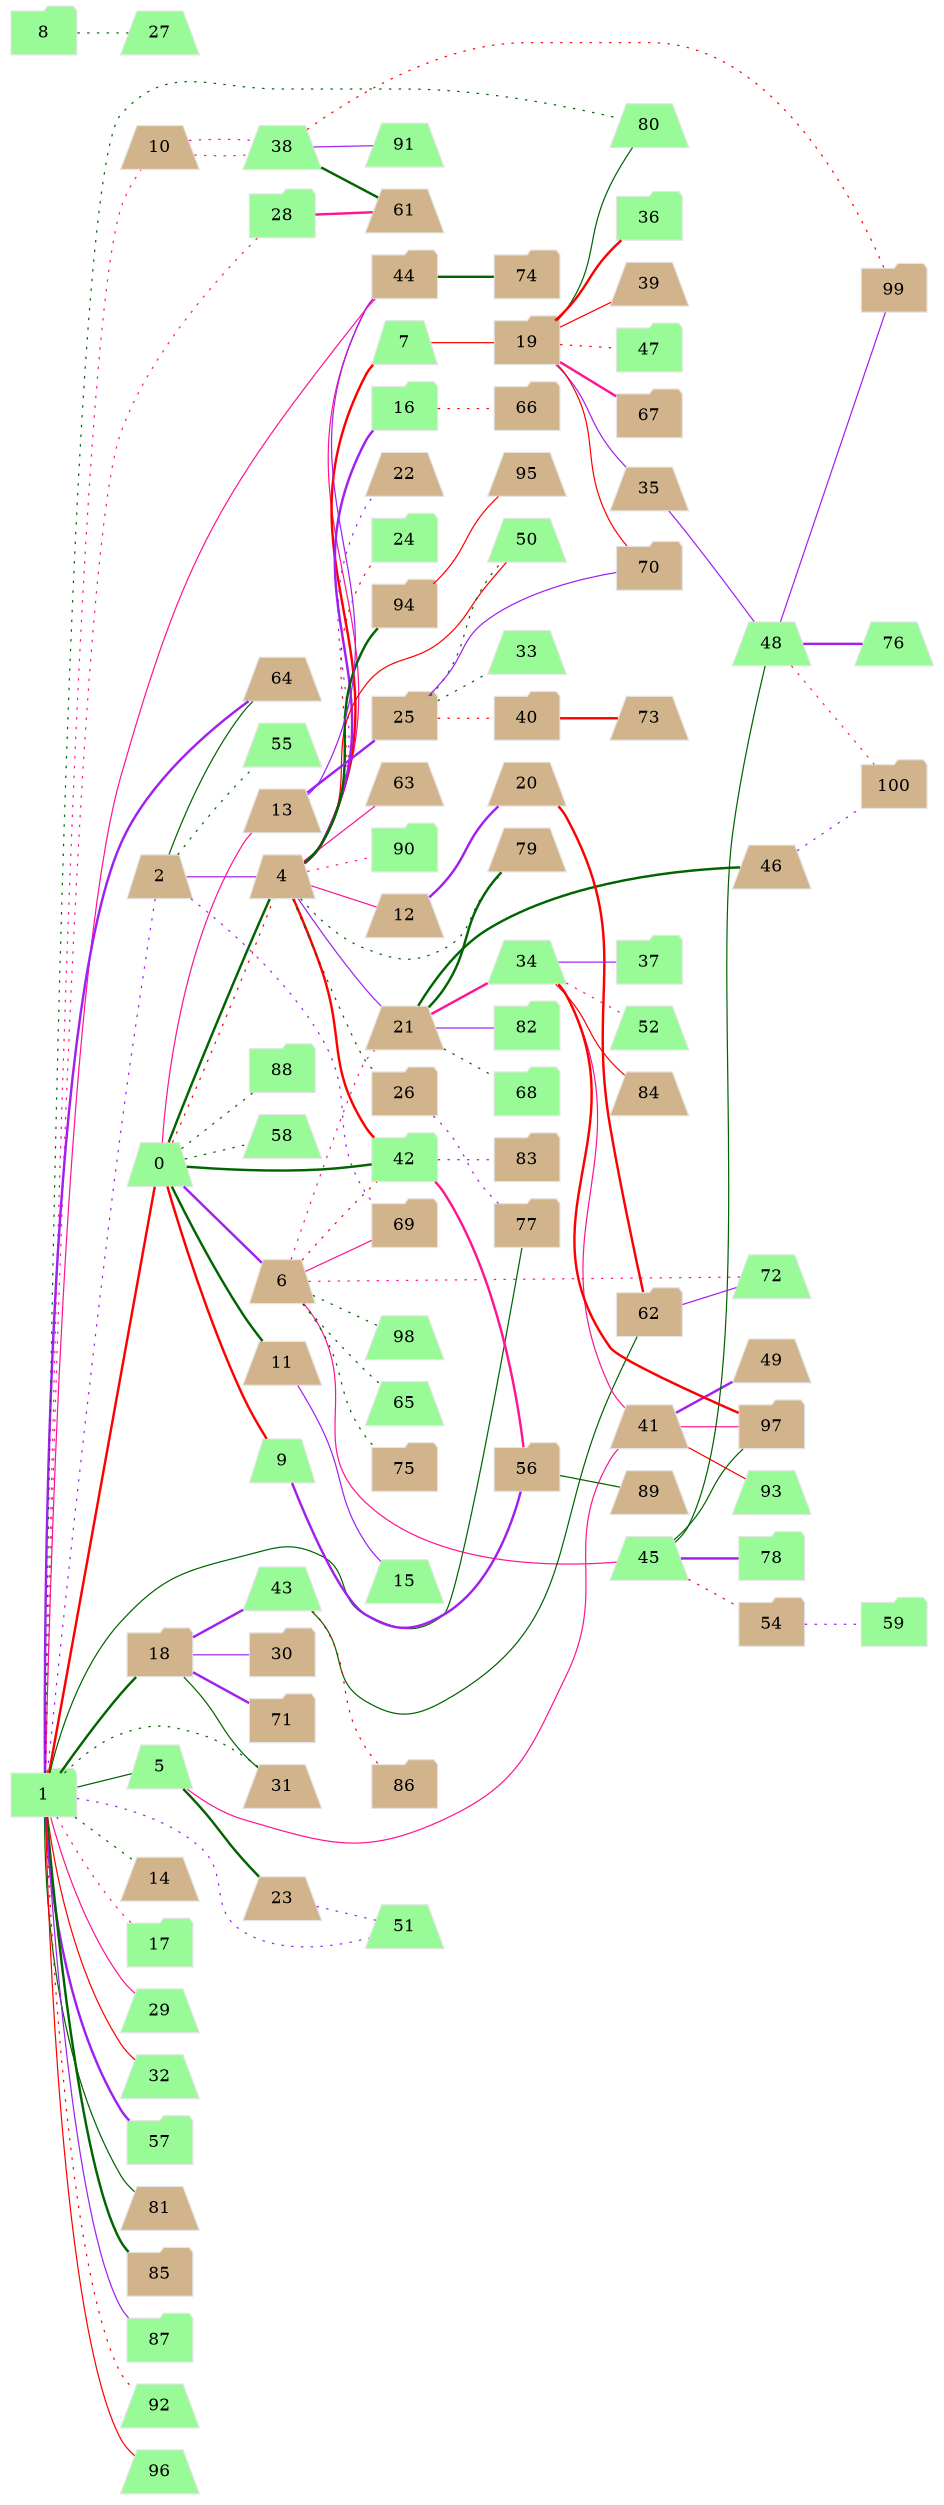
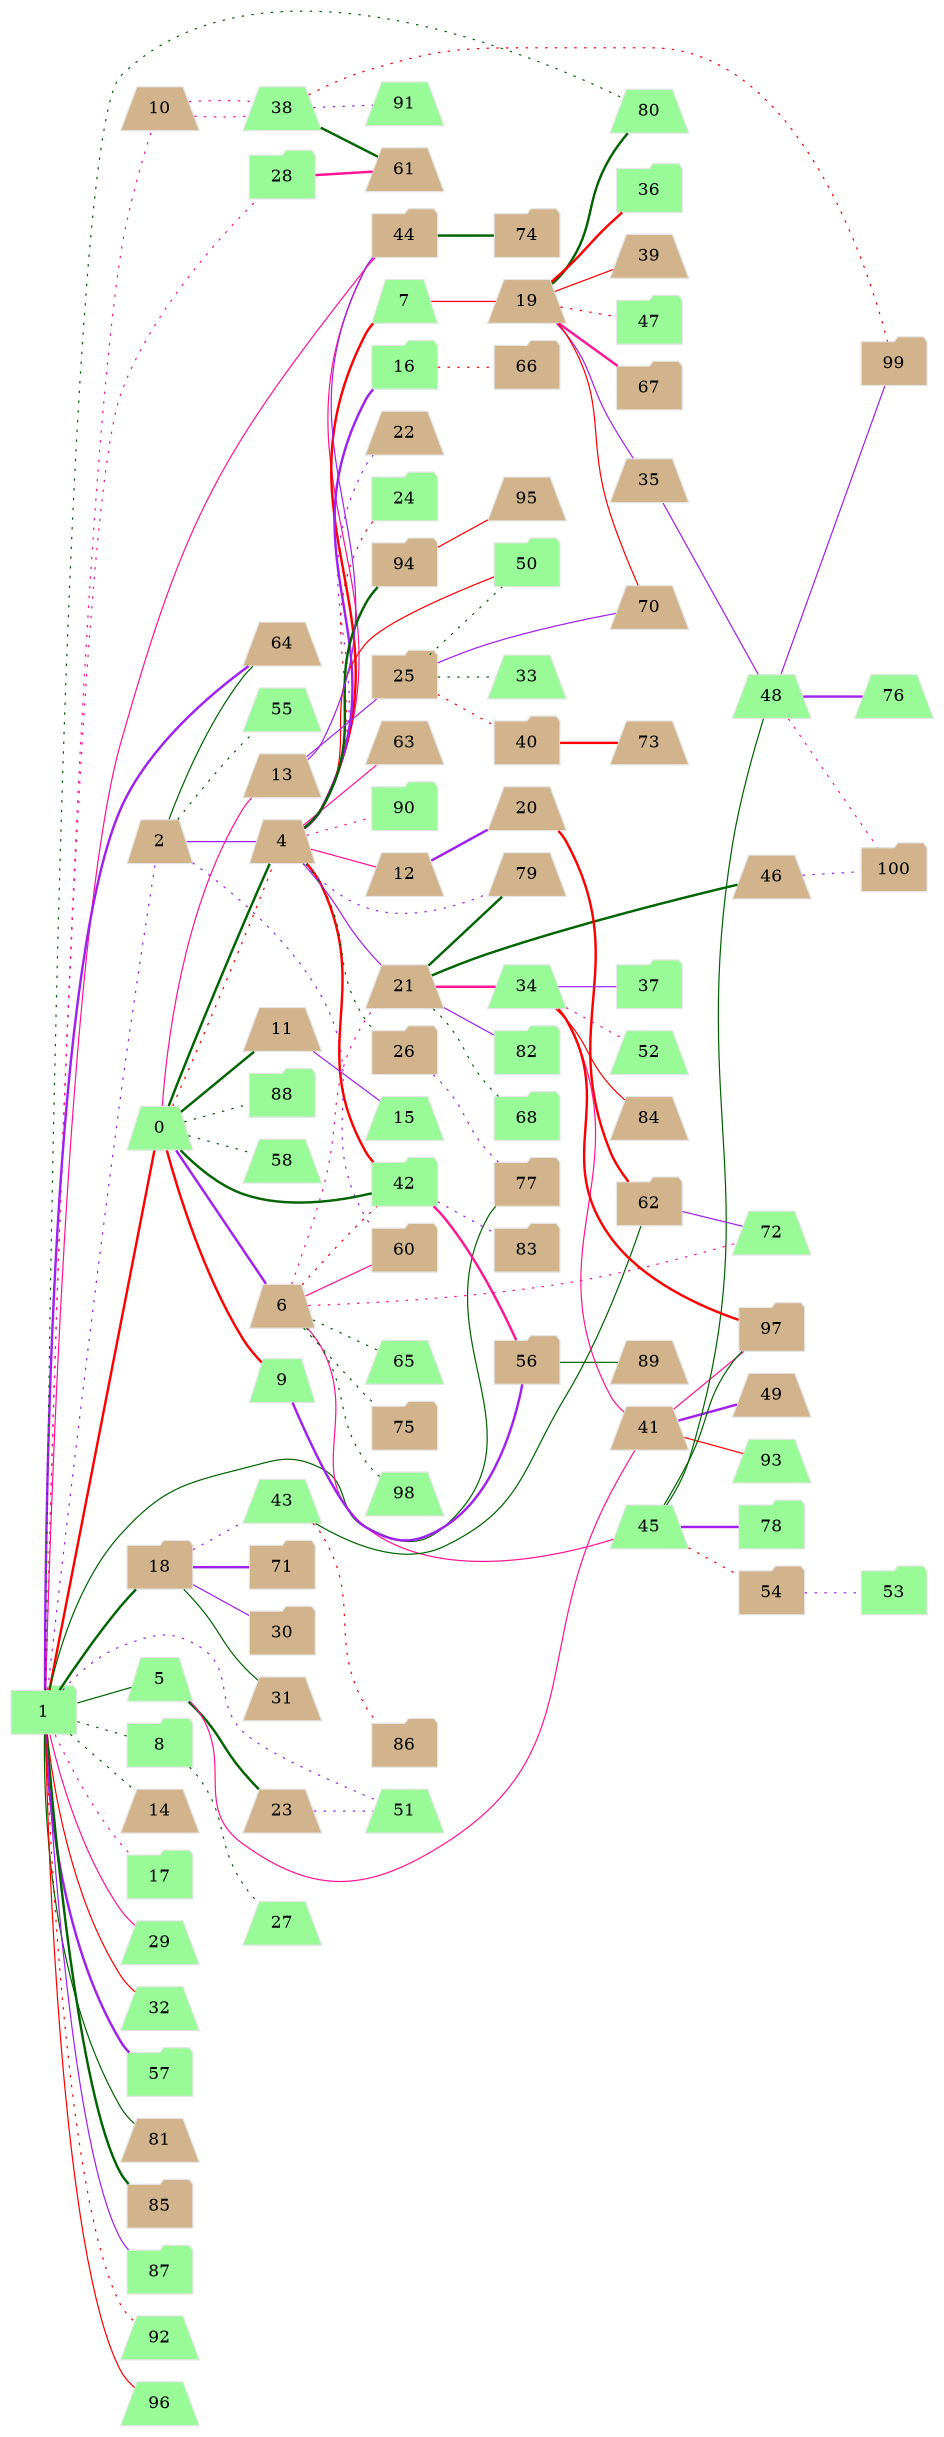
edge "91" -- "38": style solid -> dotted
edge "80" -- "19": style solid -> bold
node "19": shape folder -> trapezium
node "50": shape trapezium -> folder
node "70": shape folder -> trapezium
edge "25" -- "13": style bold -> solid
edge "79" -- "4": color darkgreen -> purple
node "69": label "69" -> "60"
edge "43" -- "18": style bold -> dotted
node "59": label "59" -> "53"
edge "31" -- "1": now "8" -- "1"
